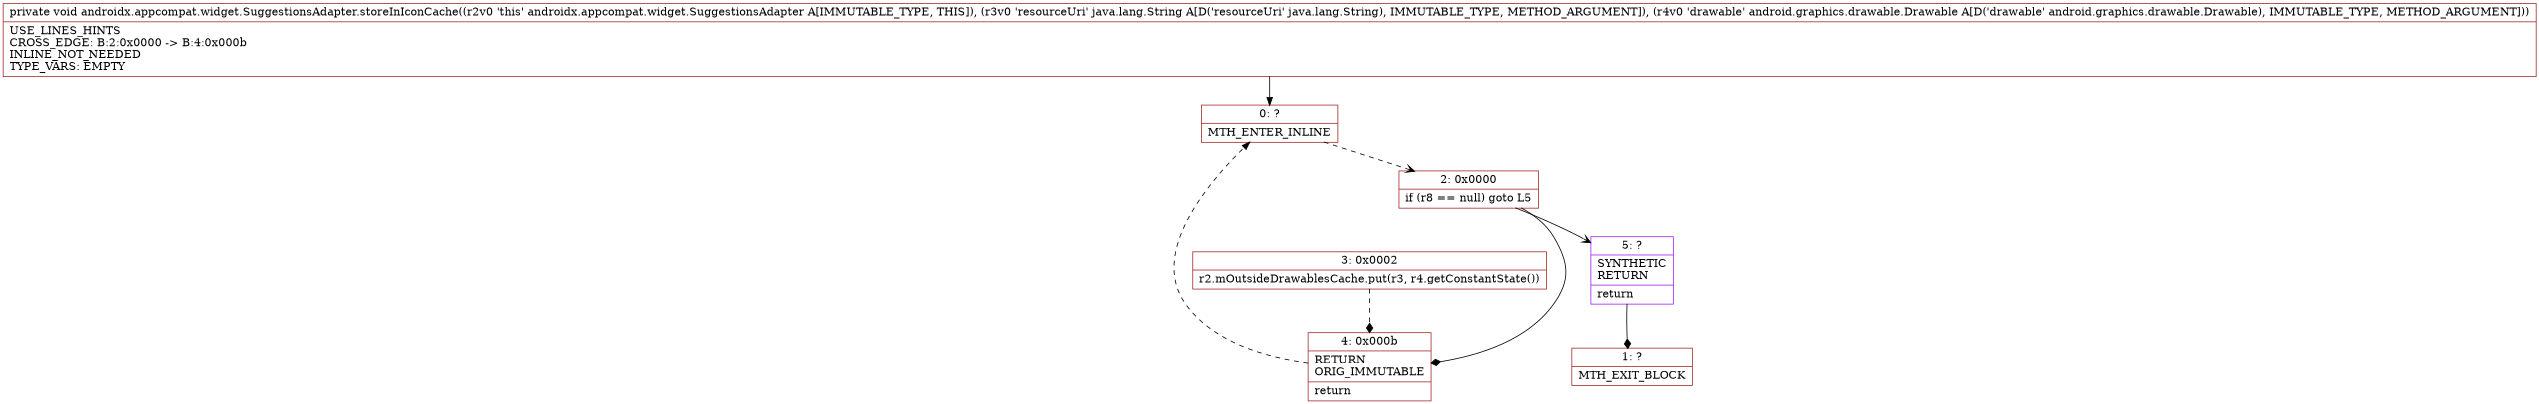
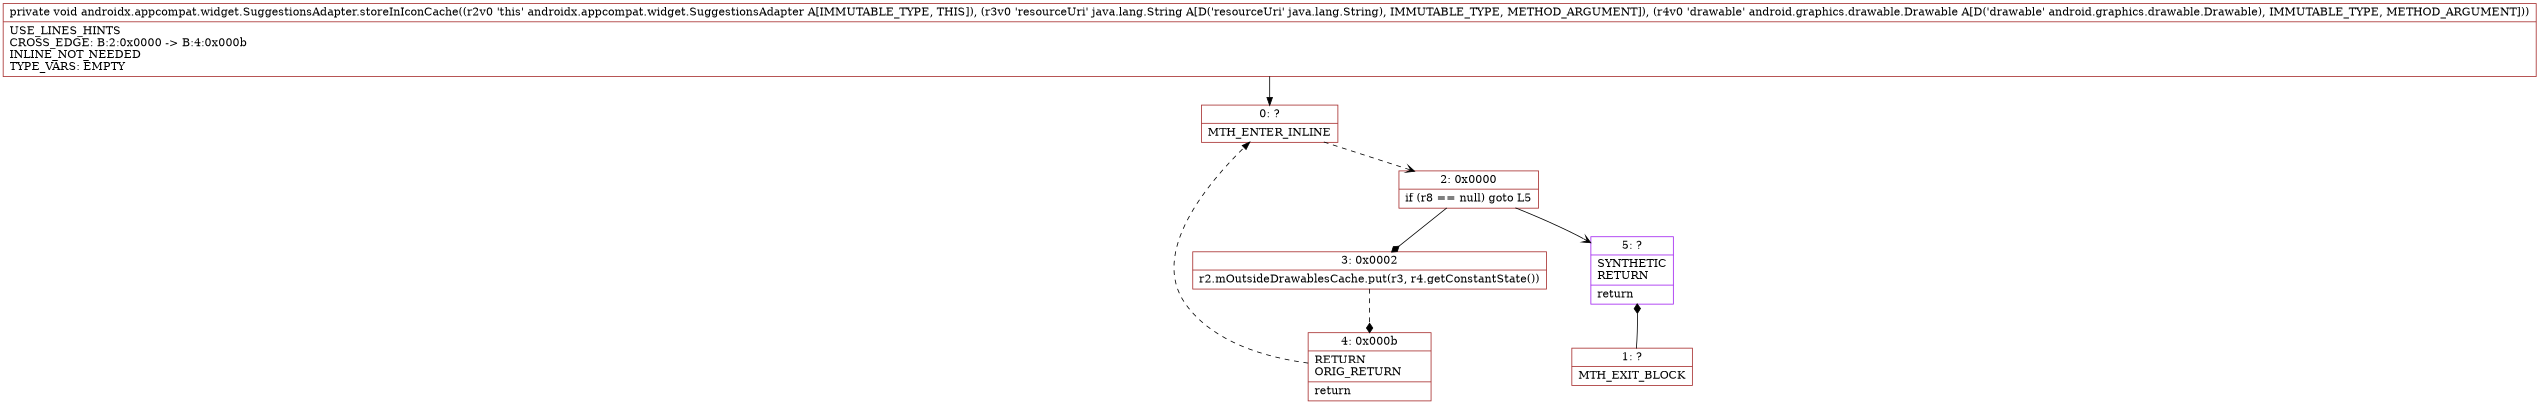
edge "2: 0x0000" -> "4: 0x000b": now "2: 0x0000" -> "3: 0x0002"
edge "5: ?" -> "1: ?": reversed
node "4: 0x000b": text "ORIG_IMMUTABLE" -> "ORIG_RETURN"
